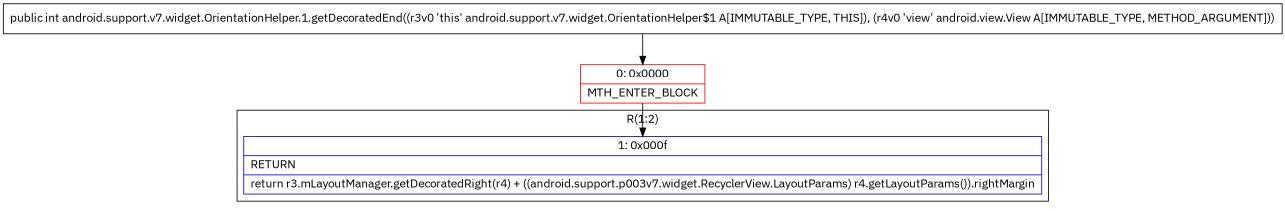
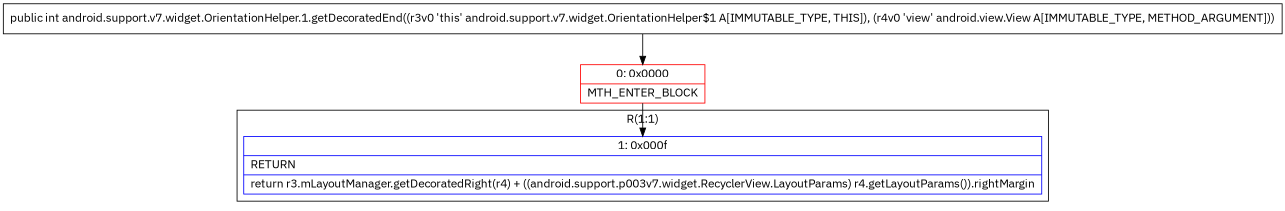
cluster "R(1:2)": label "R(1:2)" -> "R(1:1)"
